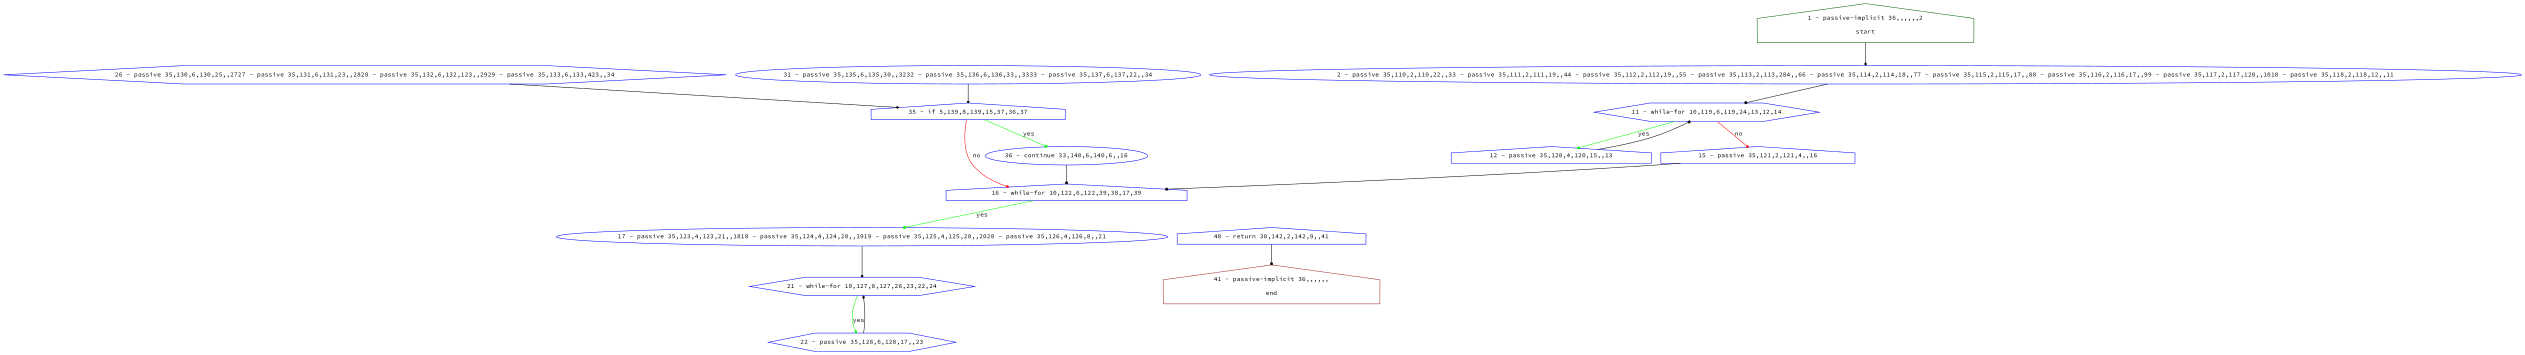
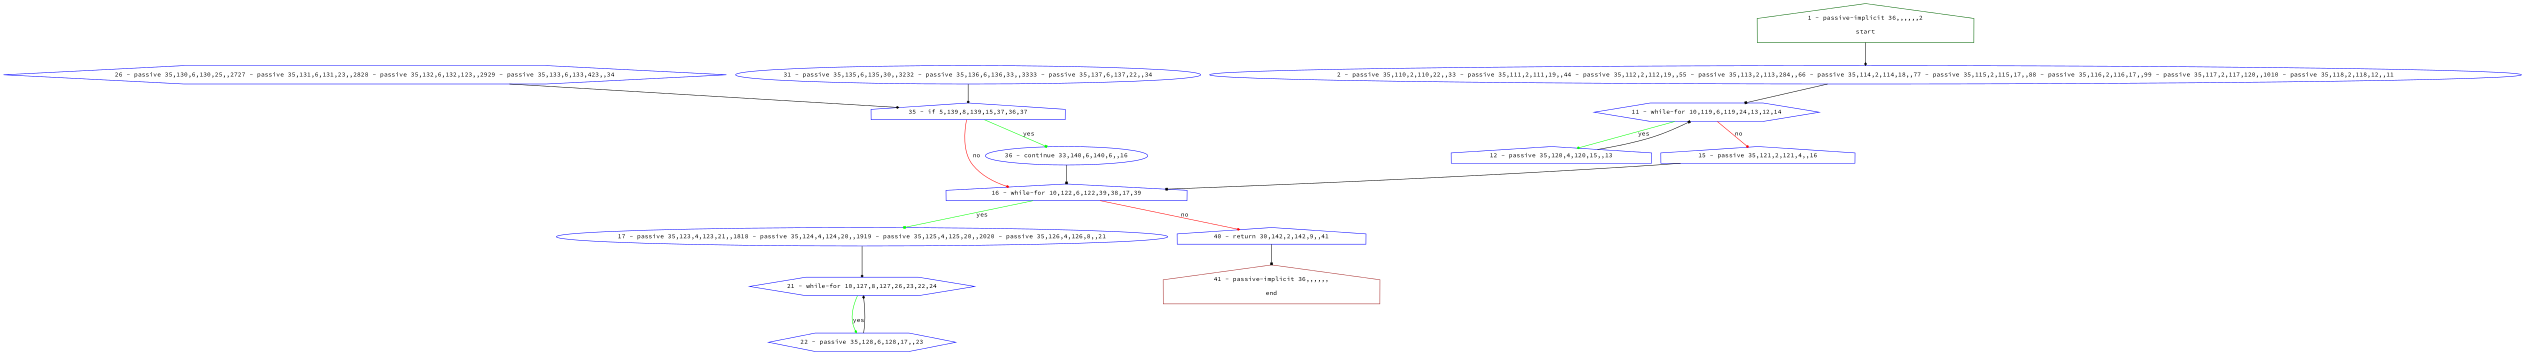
edge "16 - while-for 10,122,6,122,39,38,17,39" -> "40 - return 30,142,2,142,9,,41": added, label "no"
